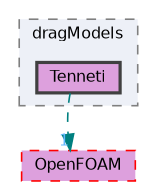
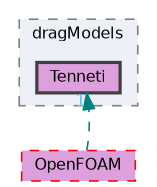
edge "Tenneti" -> "OpenFOAM": reversed
